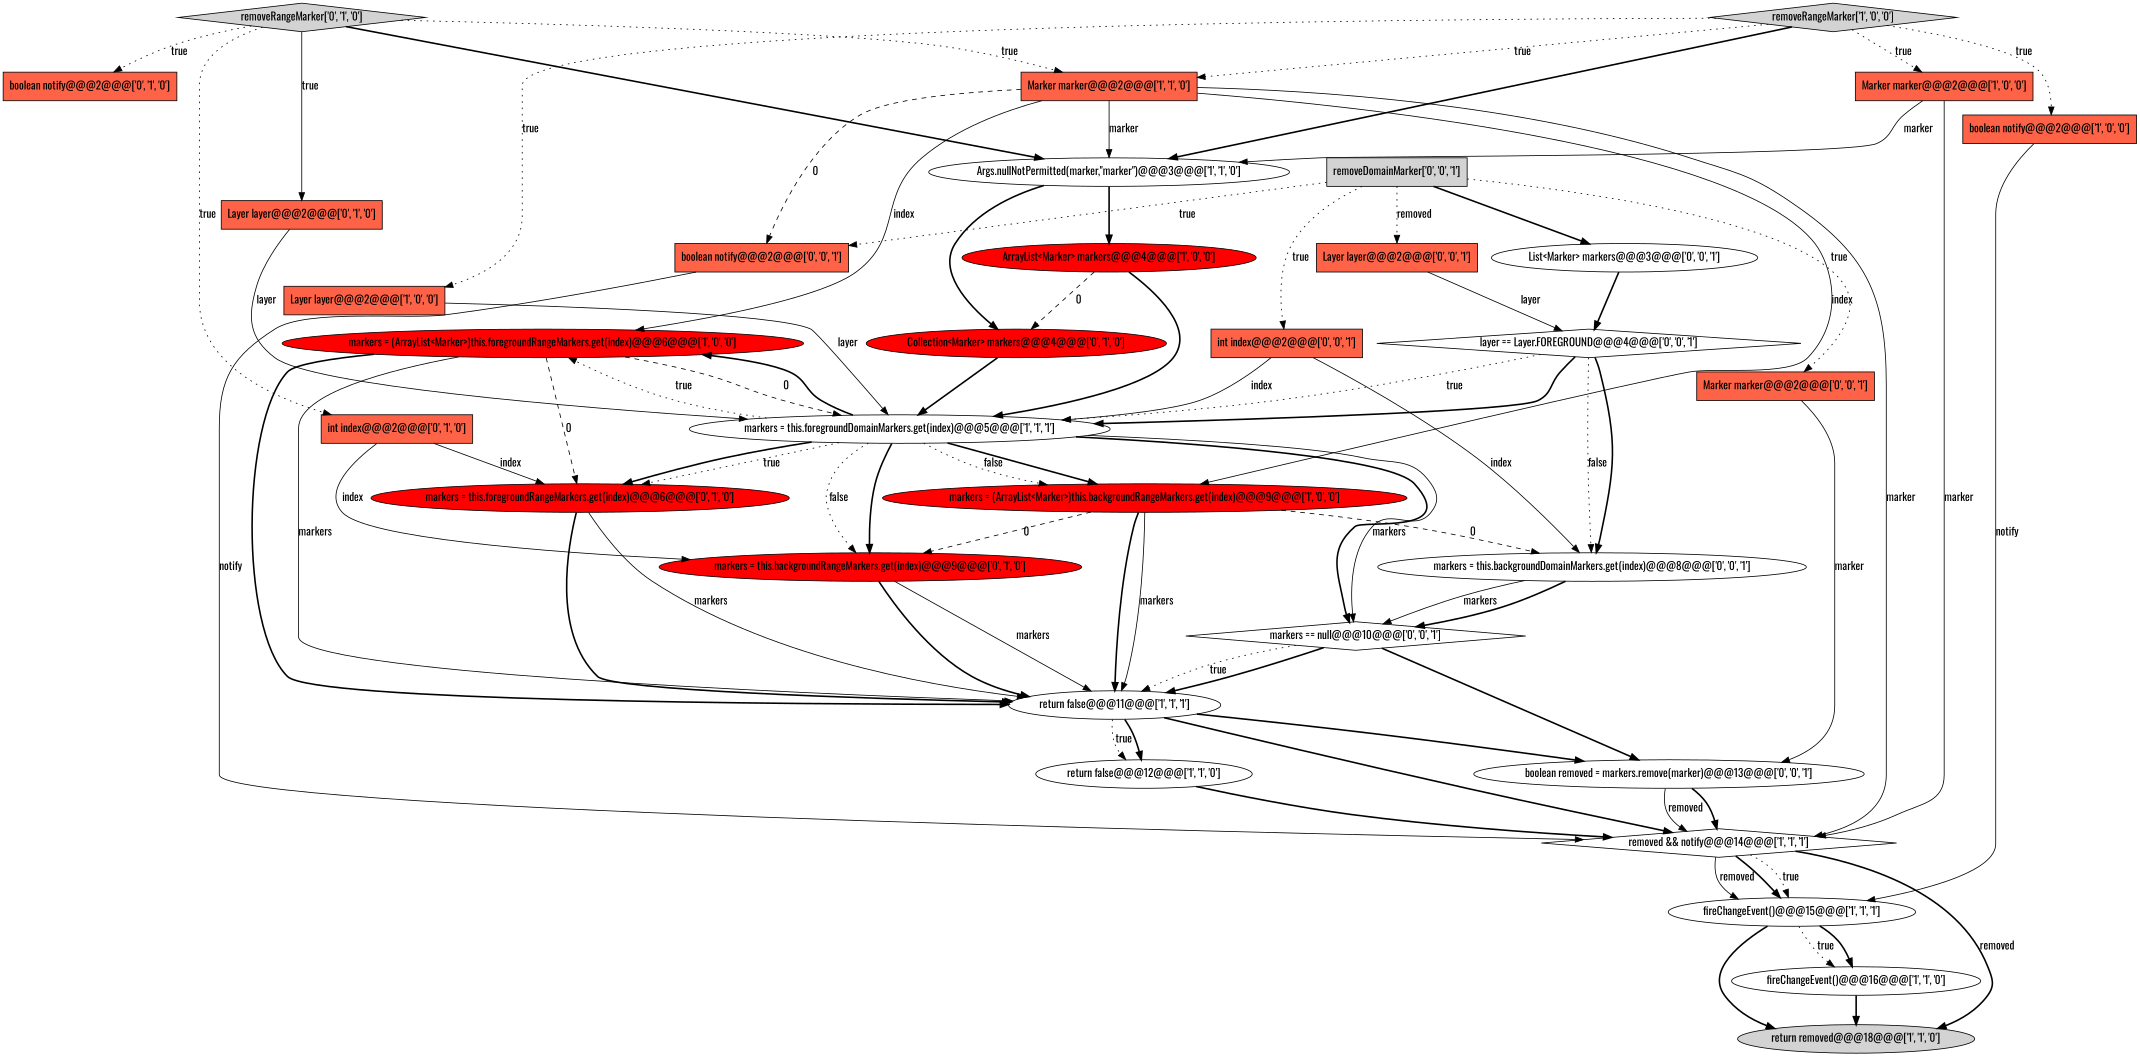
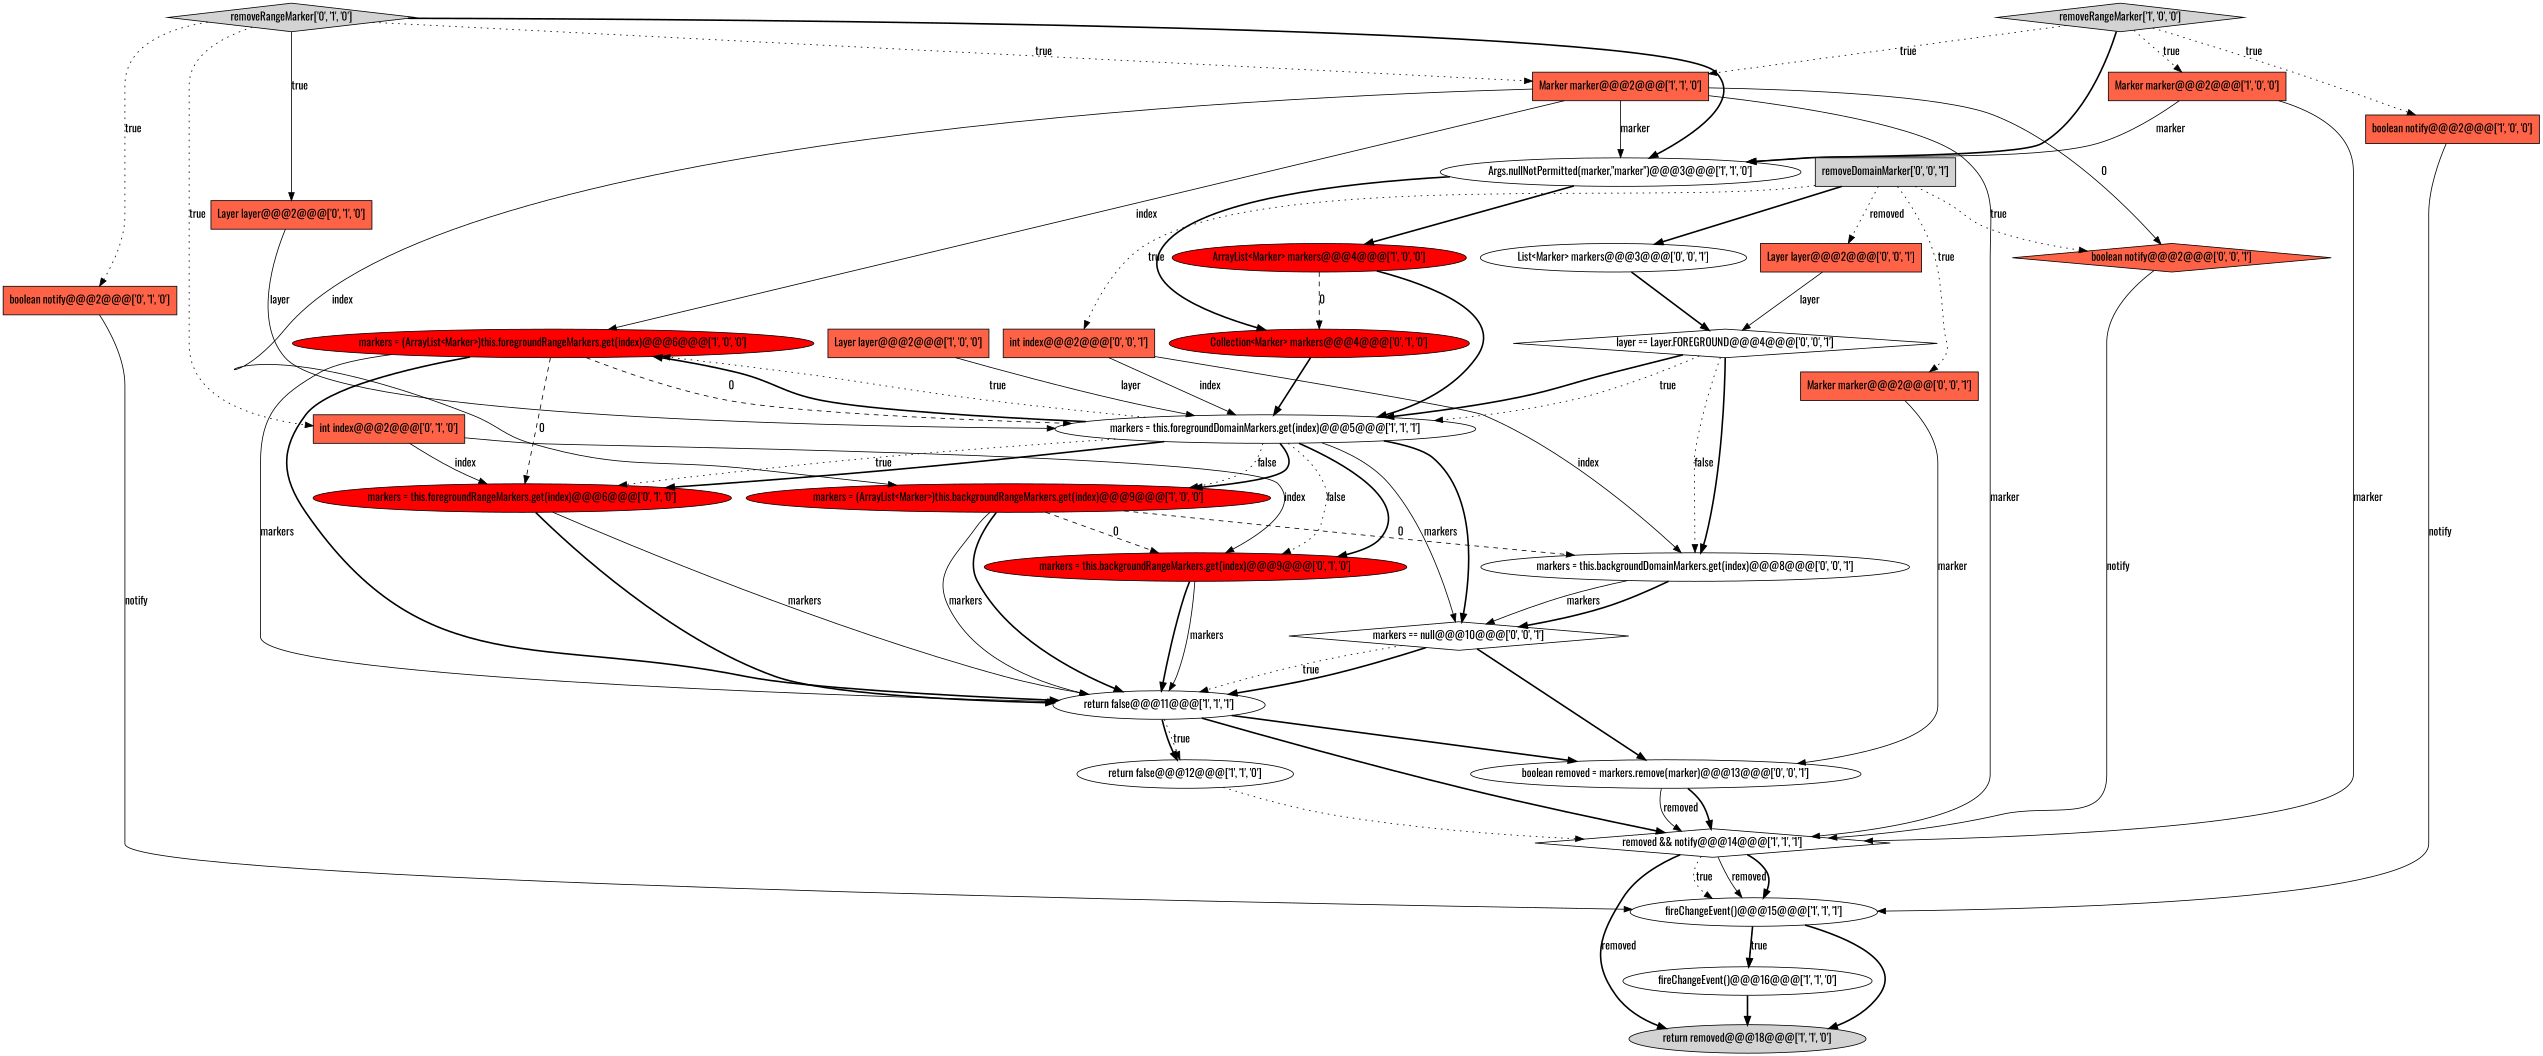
edge "removeRangeMarker['1', '0', '0']" -> "Layer layer@@@2@@@['1', '0', '0']": removed, label "true"
edge "Marker marker@@@2@@@['1', '1', '0']" -> "boolean notify@@@2@@@['0', '0', '1']": style dashed -> solid
node "boolean notify@@@2@@@['0', '0', '1']": shape box -> diamond
edge "return false@@@12@@@['1', '1', '0']" -> "removed && notify@@@14@@@['1', '1', '1']": style bold -> dotted
edge "boolean notify@@@2@@@['0', '1', '0']" -> "fireChangeEvent()@@@15@@@['1', '1', '1']": added, label "notify"
